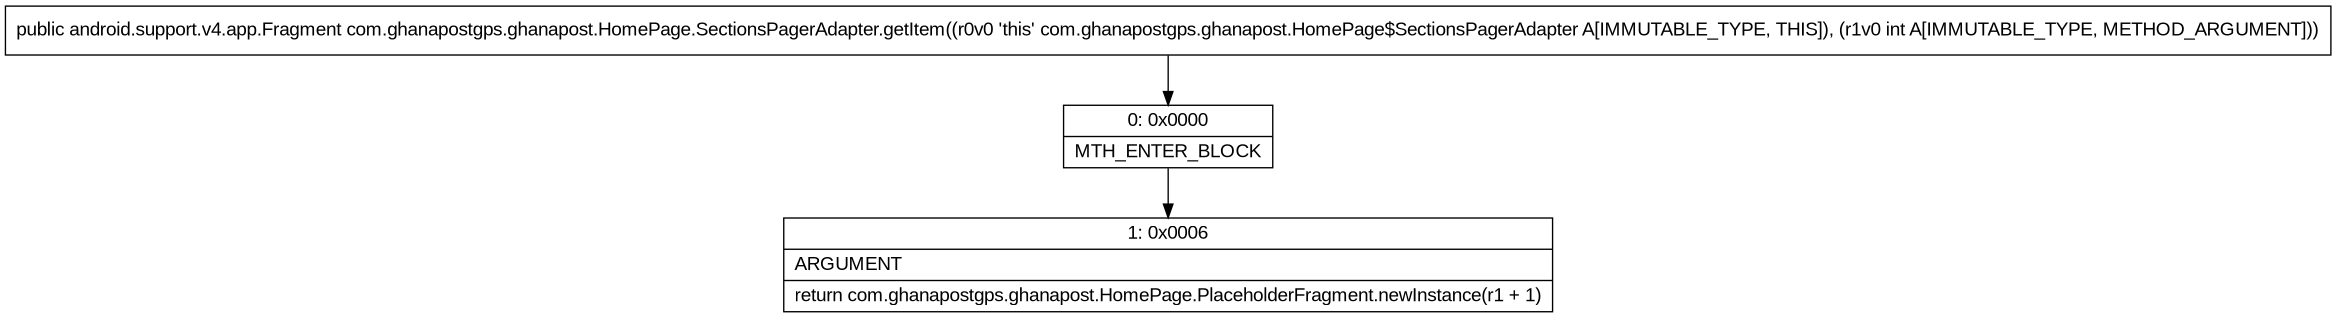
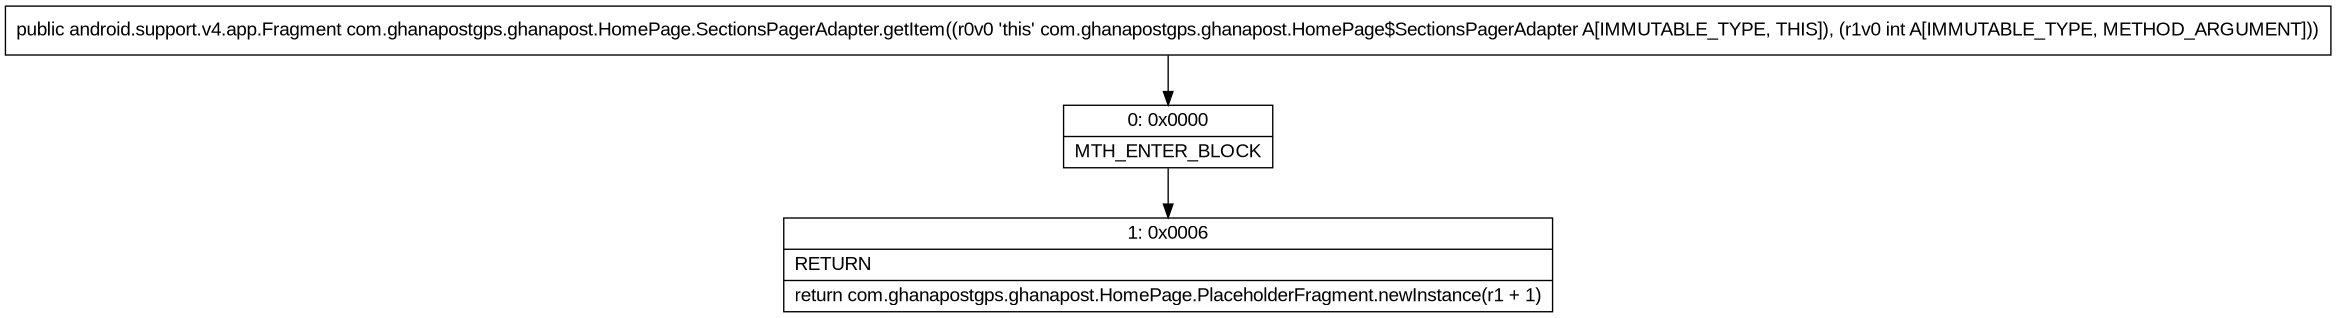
node "1: 0x0006": text "ARGUMENT" -> "RETURN"
